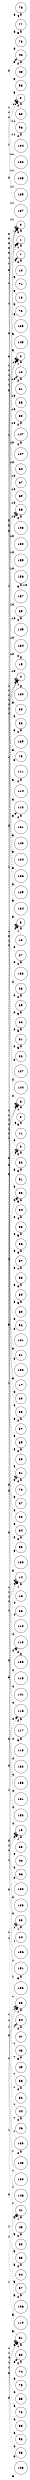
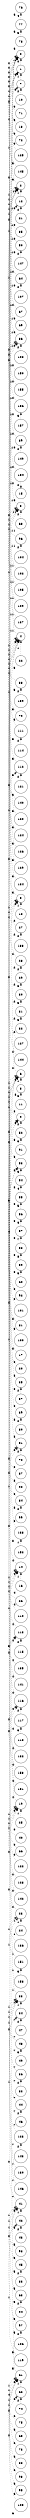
edge "3 11" -> "0 -1": added, label "0"
edge "107 10" -> "147 10": now "107 10" -> "64 10"
edge "4 3" -> "120 3": reversed
edge "113 4" -> "135 4": reversed
edge "152 4" -> "14 4": now "152 4" -> "138 8"
node "142 0": added
edge "42 5" -> "41 5": added, label "1"
